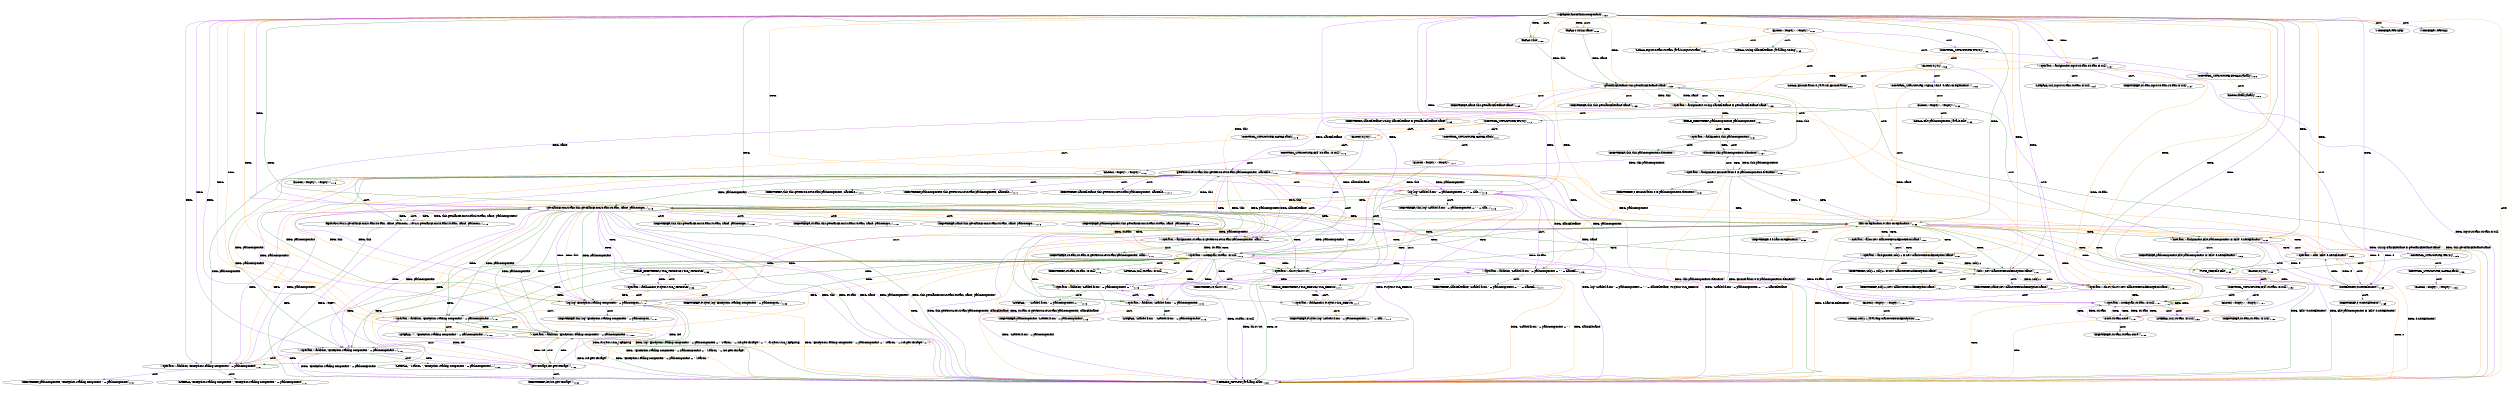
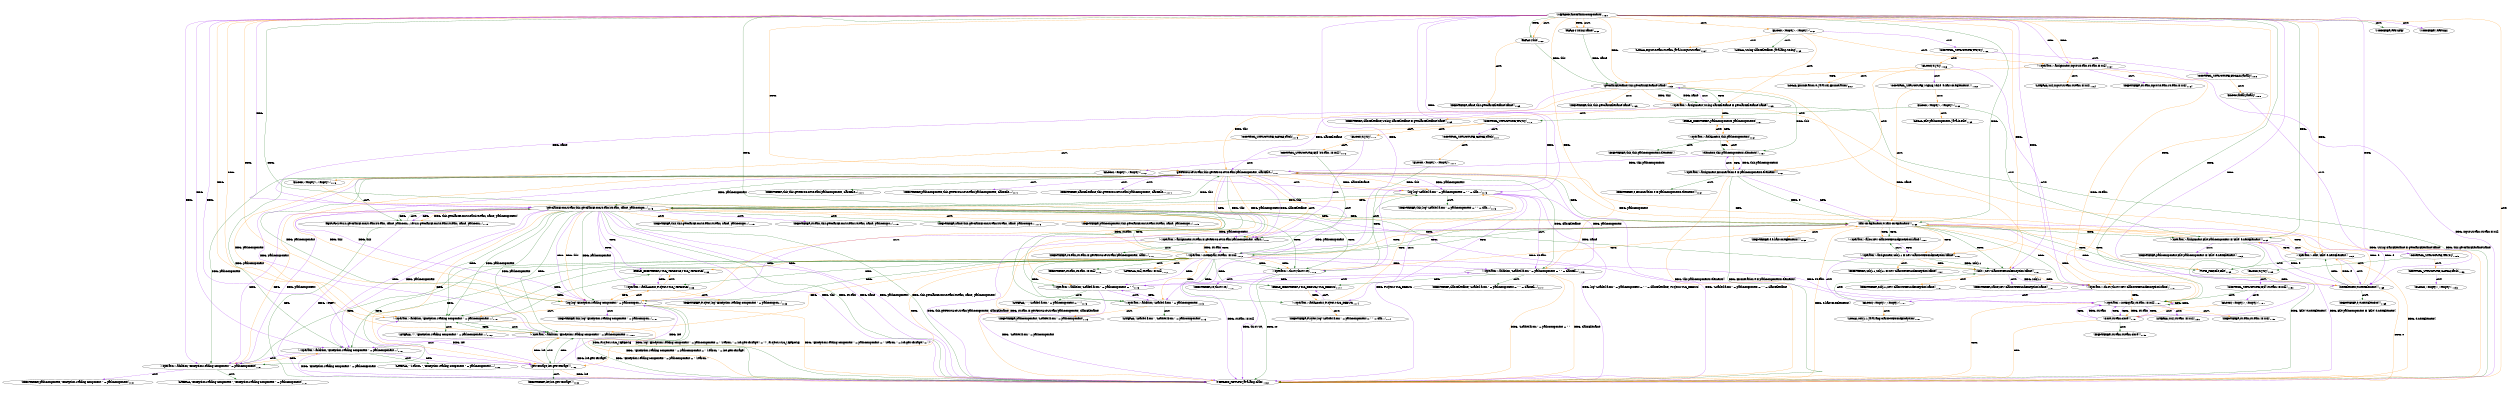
edge "(getClassFilename,this.getClassFilename(name))" -> "(IDENTIFIER,name,this.getClassFilename(name))": now "(PARAM,this)" -> "(IDENTIFIER,name,this.getClassFilename(name))"
edge "(<operator>.throw,throw se;)" -> "(hasMoreElements,e.hasMoreElements())": color darkgreen -> darkorange
edge "(getMessage,ioe.getMessage())" -> "(METHOD_RETURN,java.lang.Class)": added, label "DDG: ioe"
